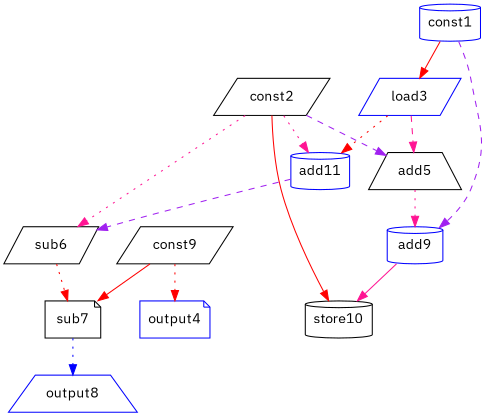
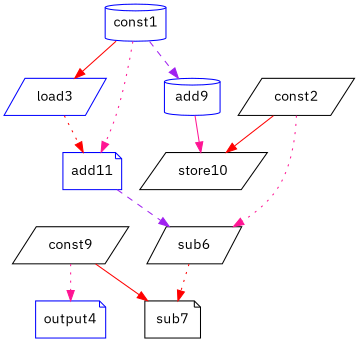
edge "const2" -> "add11": now "const1" -> "add11"
node "add11": shape cylinder -> note
node "add5": removed
edge "const9" -> "output4": color red -> deeppink
node "store10": shape cylinder -> parallelogram
node "output8": removed
